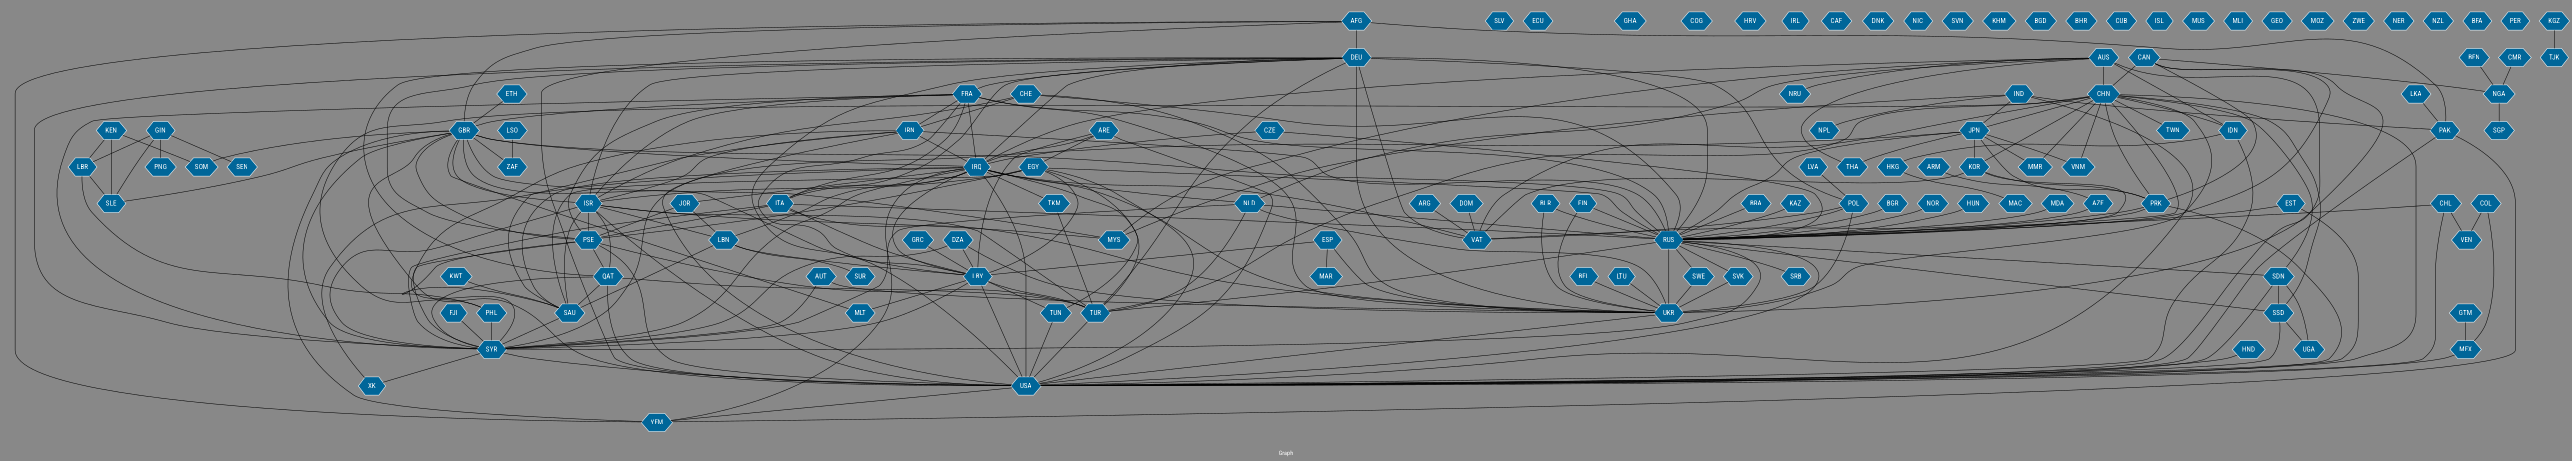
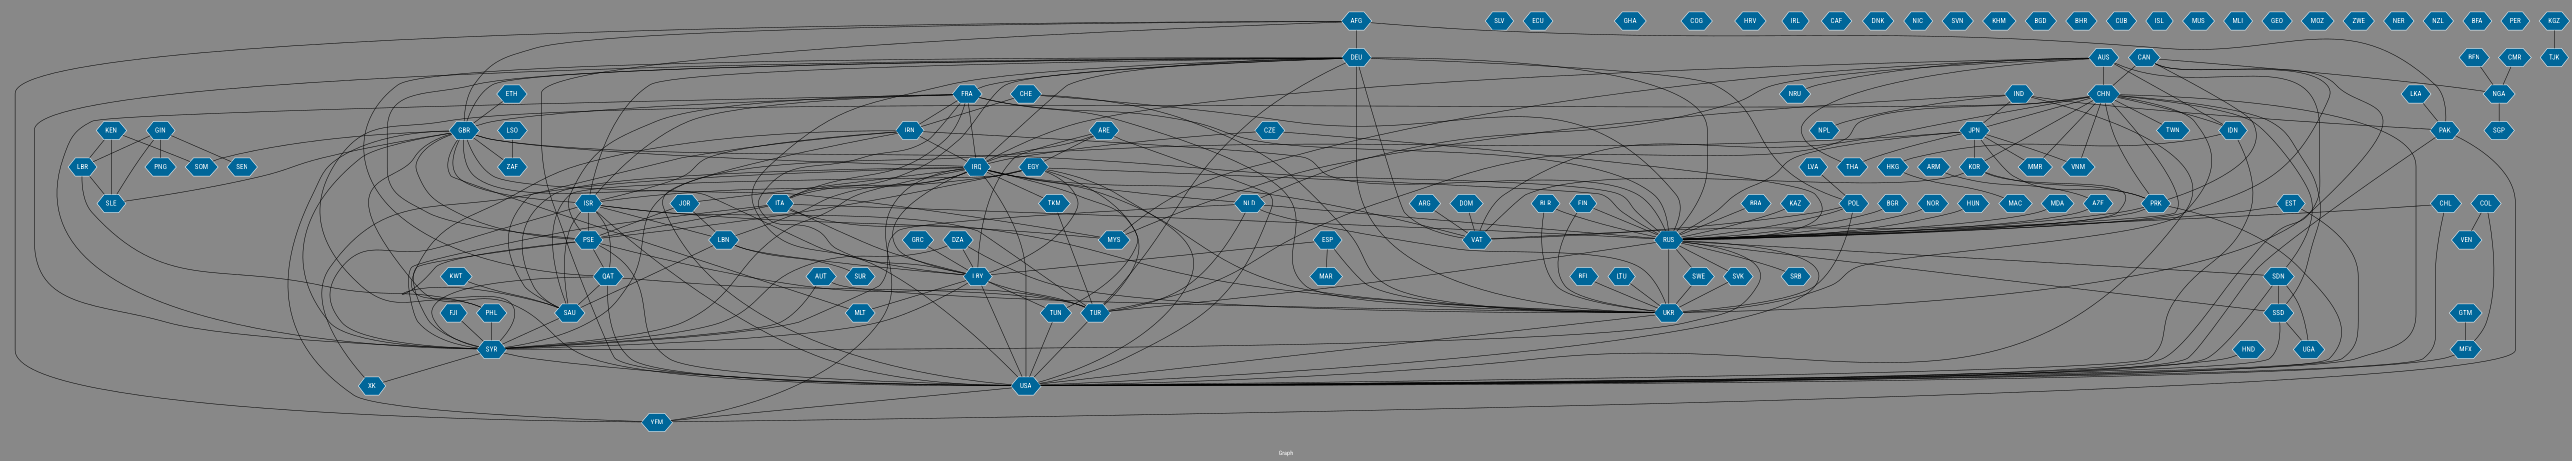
edge "DEU" -- "GBR": added
edge "CHE" -- "ISR": removed
edge "CHL" -- "VEN": removed
